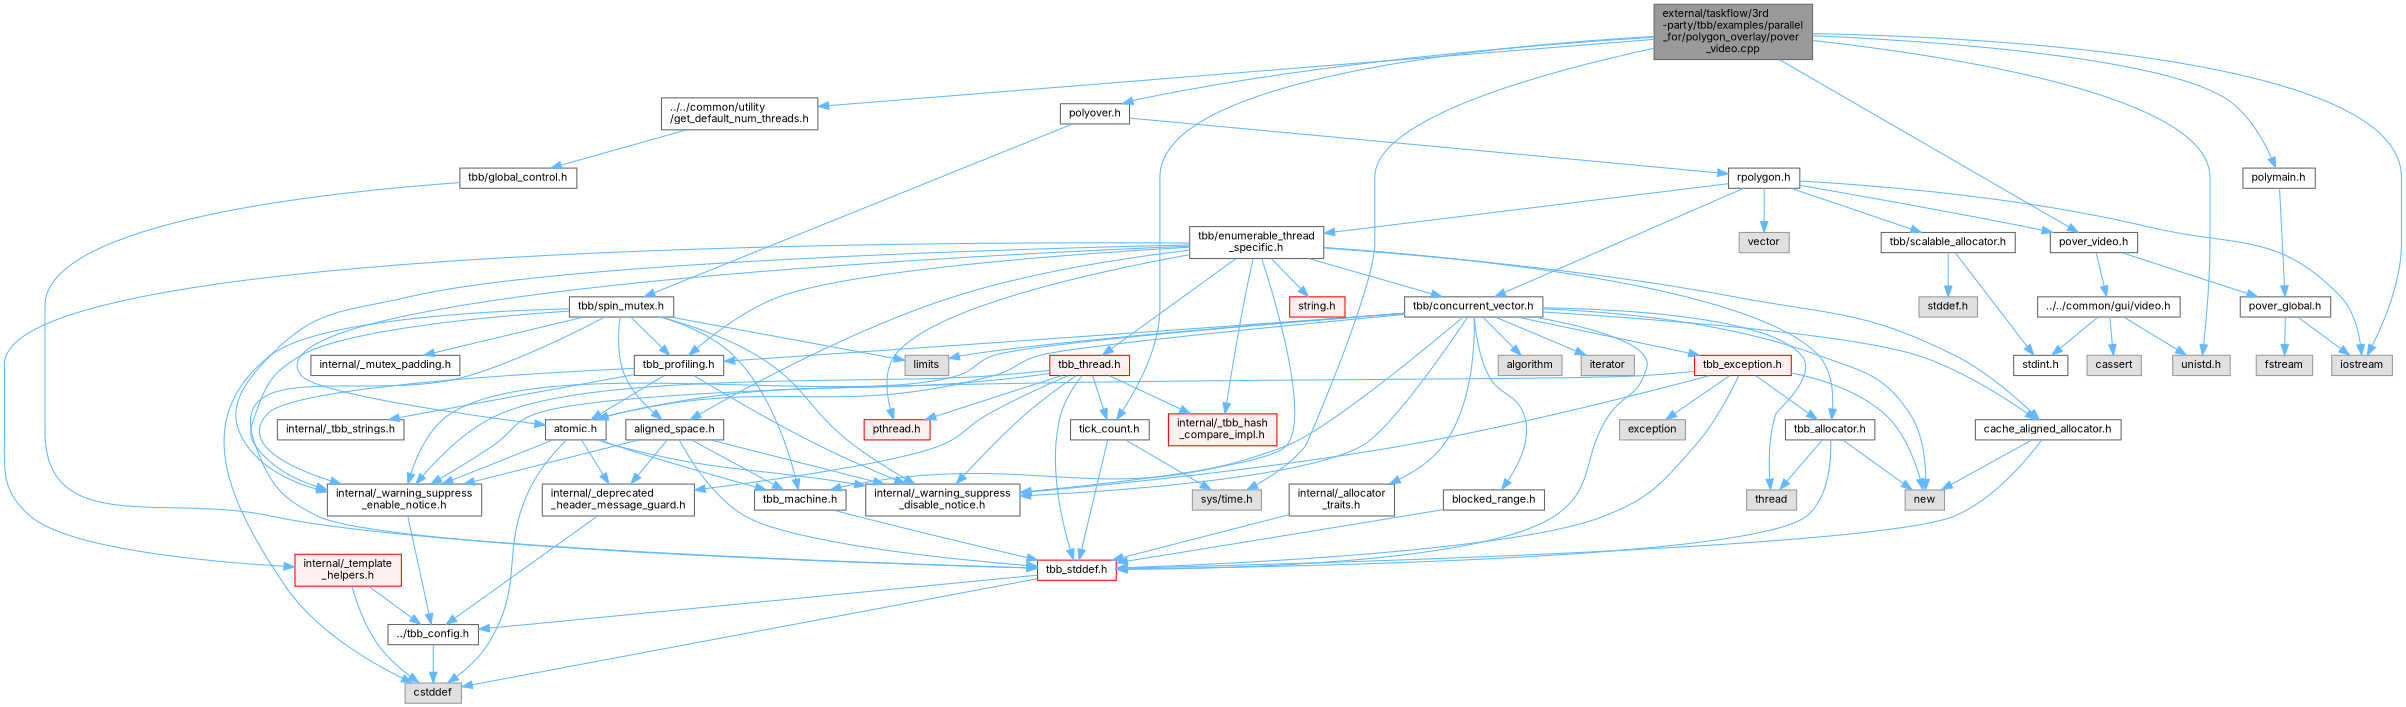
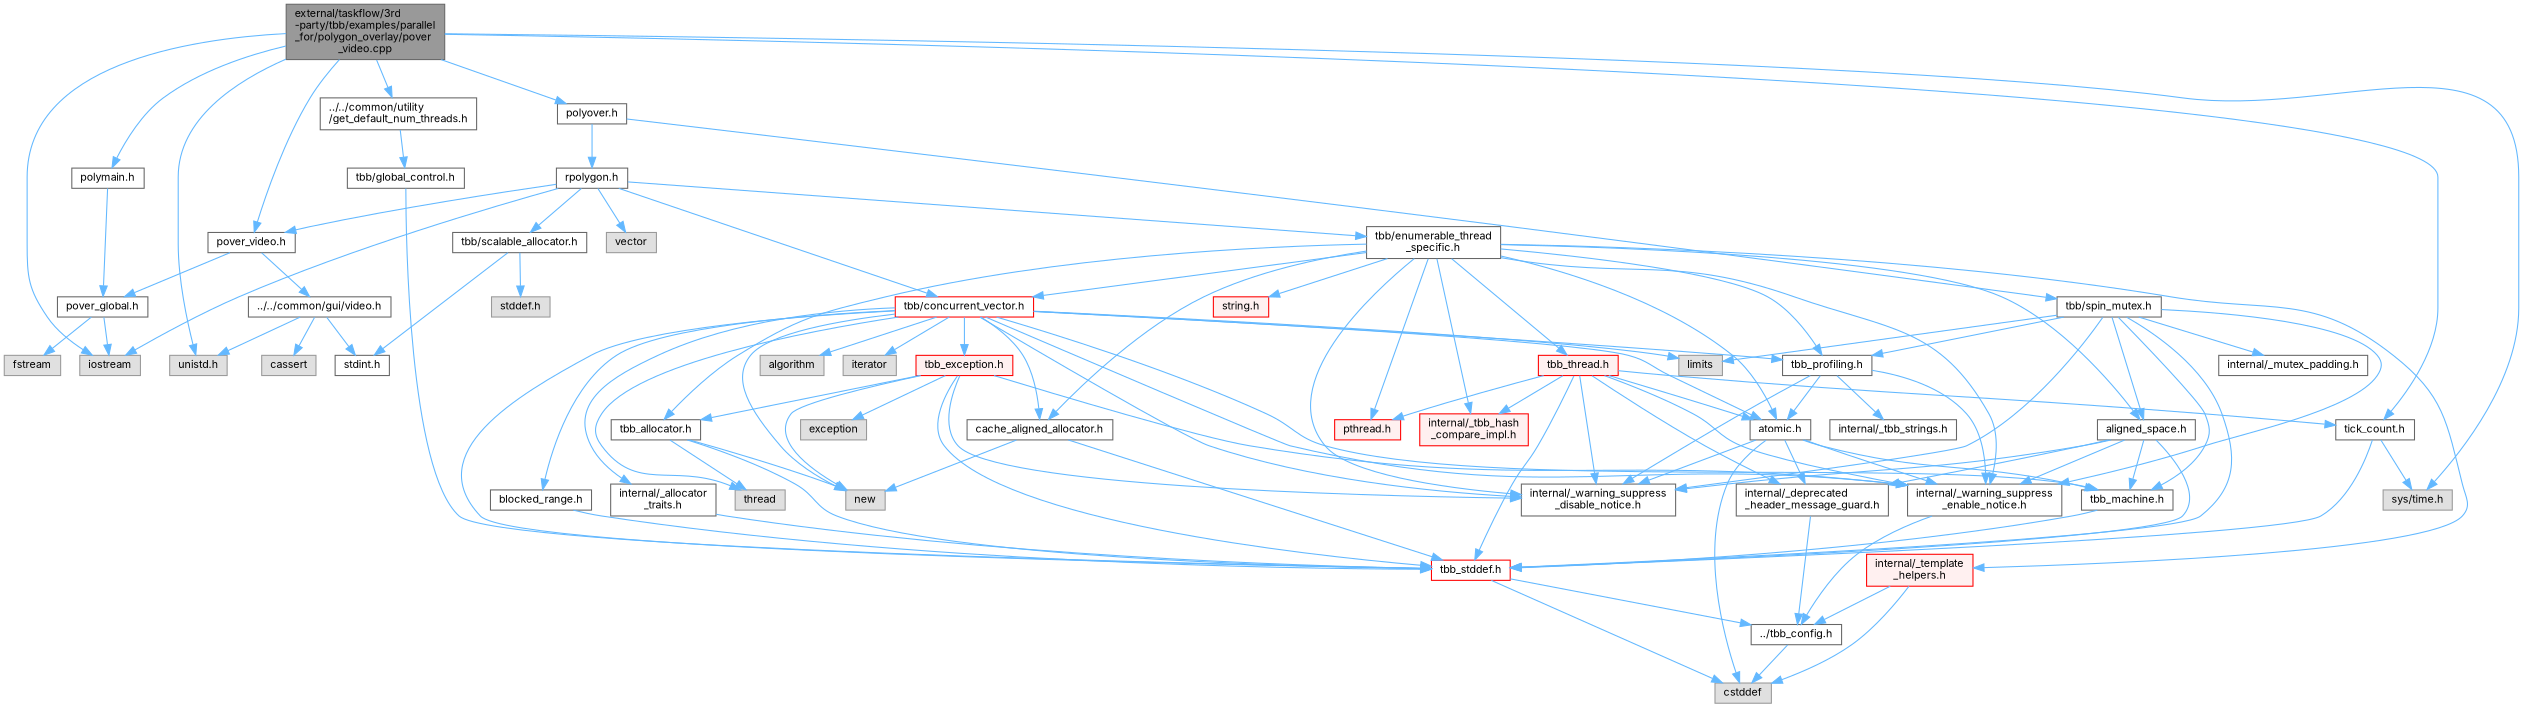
node "tbb/concurrent_vector.h": color grey40 -> red
edge "tbb/spin_mutex.h" -> "cstddef": removed
